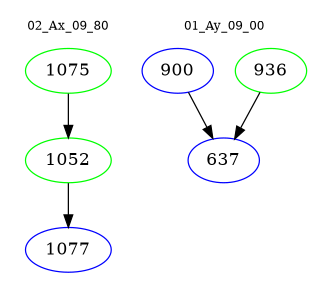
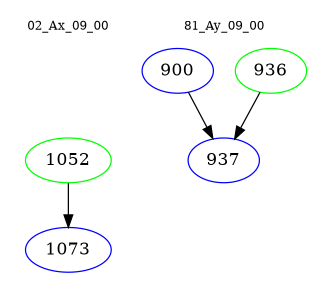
cluster "02_Ax_09_80": label "02_Ax_09_80" -> "02_Ax_09_00"
cluster "01_Ay_09_00": label "01_Ay_09_00" -> "81_Ay_09_00"
node "1075": removed
node "637": label "637" -> "937"
node "1077": label "1077" -> "1073"
